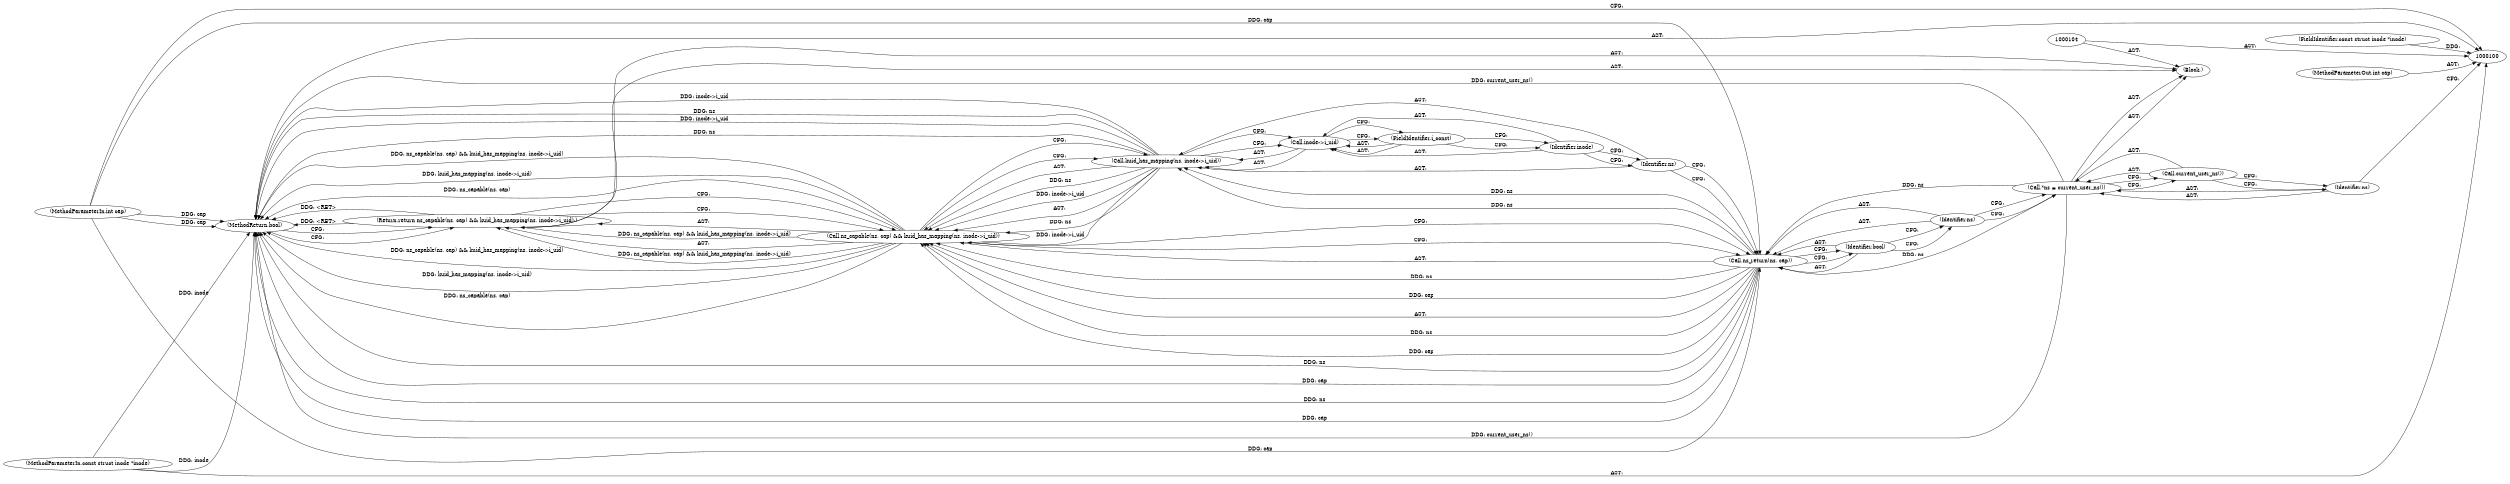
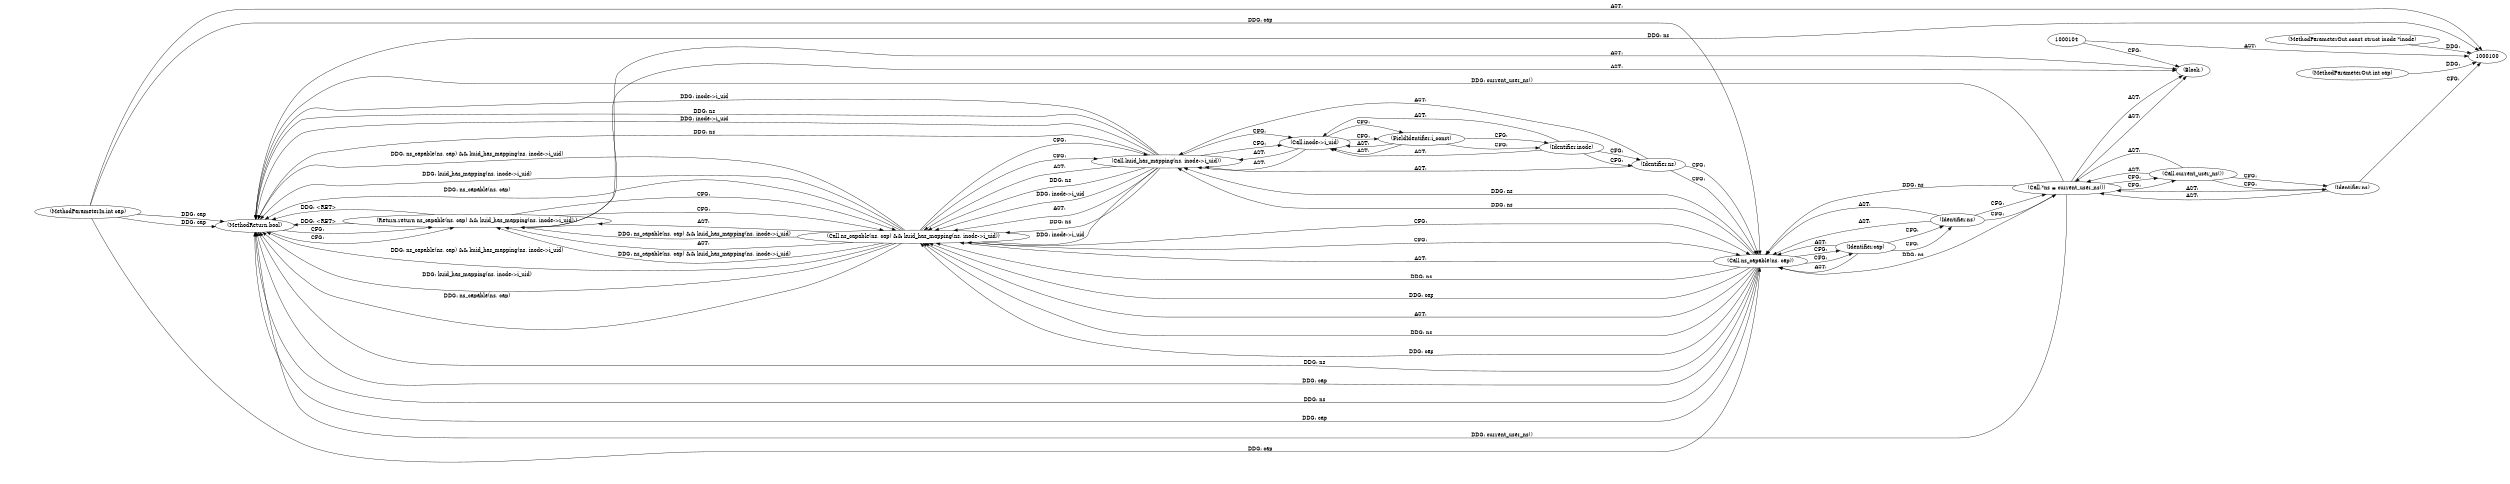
edge "(MethodParameterIn,int cap)" -> "1000100": label "CFG: " -> "AST: "
edge "(MethodReturn,bool)" -> "1000100": label "AST: " -> "DDG: ns"
node "(FieldIdentifier,const struct inode *inode)": label "(FieldIdentifier,const struct inode *inode)" -> "(MethodParameterOut,const struct inode *inode)"
edge "1000104" -> "(Block,)": label "AST: " -> "CFG: "
edge "(MethodParameterOut,int cap)" -> "1000100": label "AST: " -> "DDG: "
node "(Identifier,bool)": label "(Identifier,bool)" -> "(Identifier,cap)"
node "(Call,ns_return(ns, cap))": label "(Call,ns_return(ns, cap))" -> "(Call,ns_capable(ns, cap))"
node "(MethodParameterIn,const struct inode *inode)": removed
